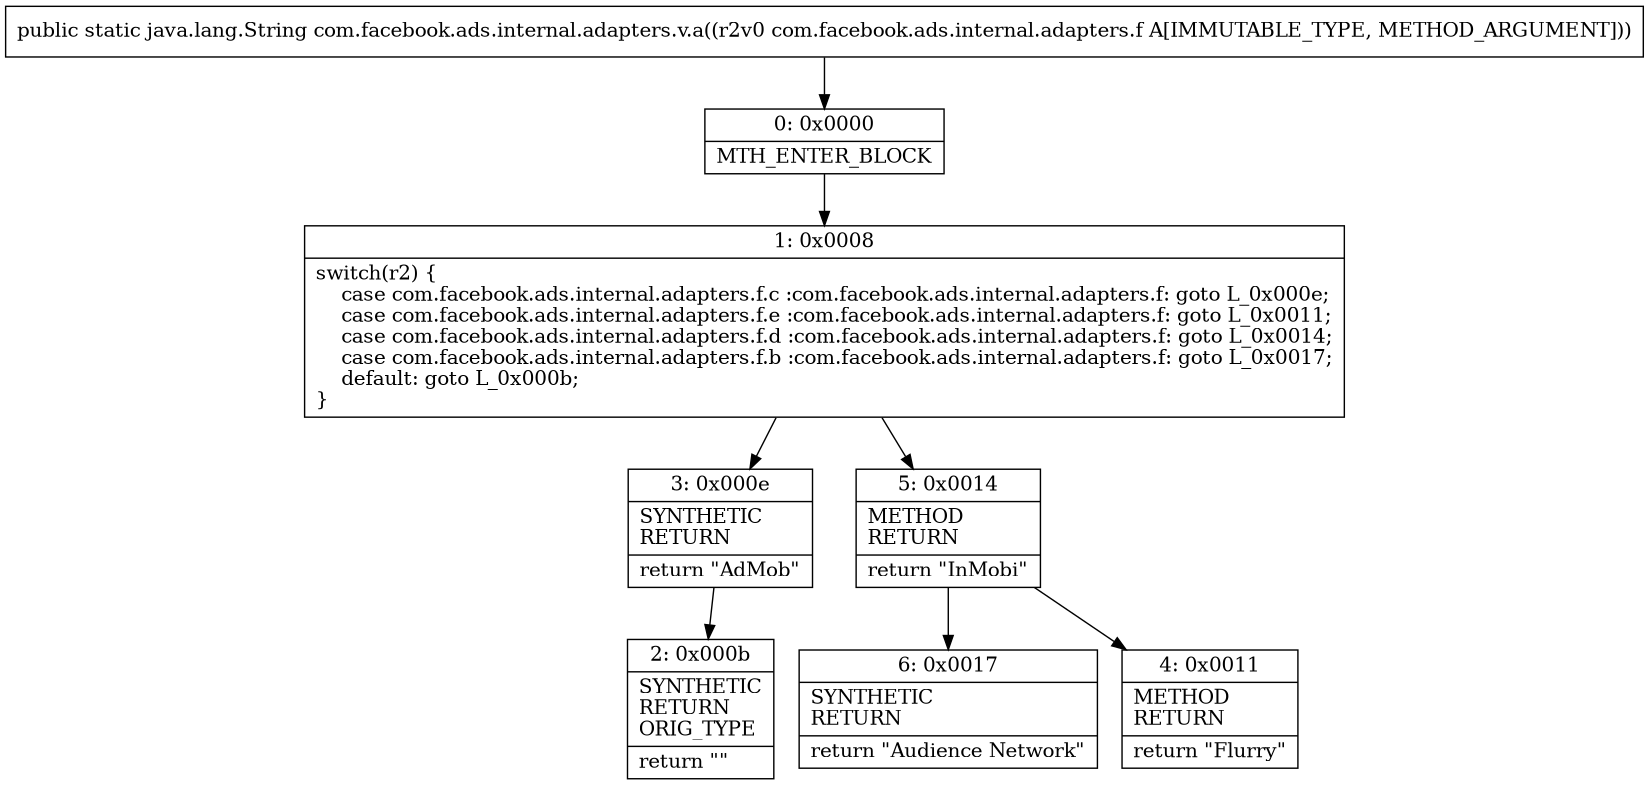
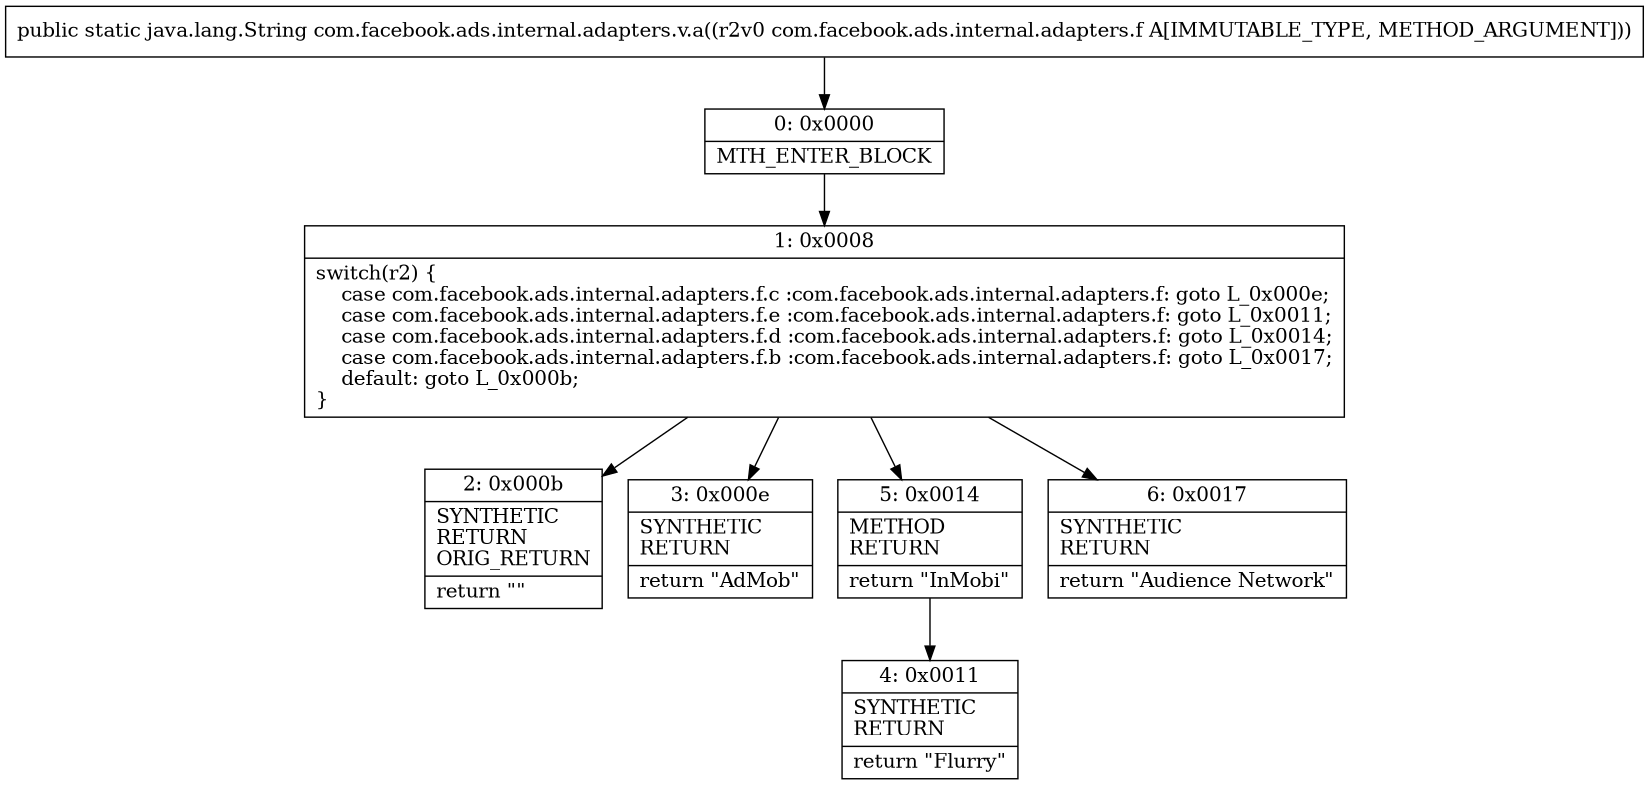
edge "3: 0x000e" -> "2: 0x000b": now "1: 0x0008" -> "2: 0x000b"
edge "5: 0x0014" -> "6: 0x0017": now "1: 0x0008" -> "6: 0x0017"
node "4: 0x0011": text "METHOD" -> "SYNTHETIC"
node "2: 0x000b": text "ORIG_TYPE" -> "ORIG_RETURN"
